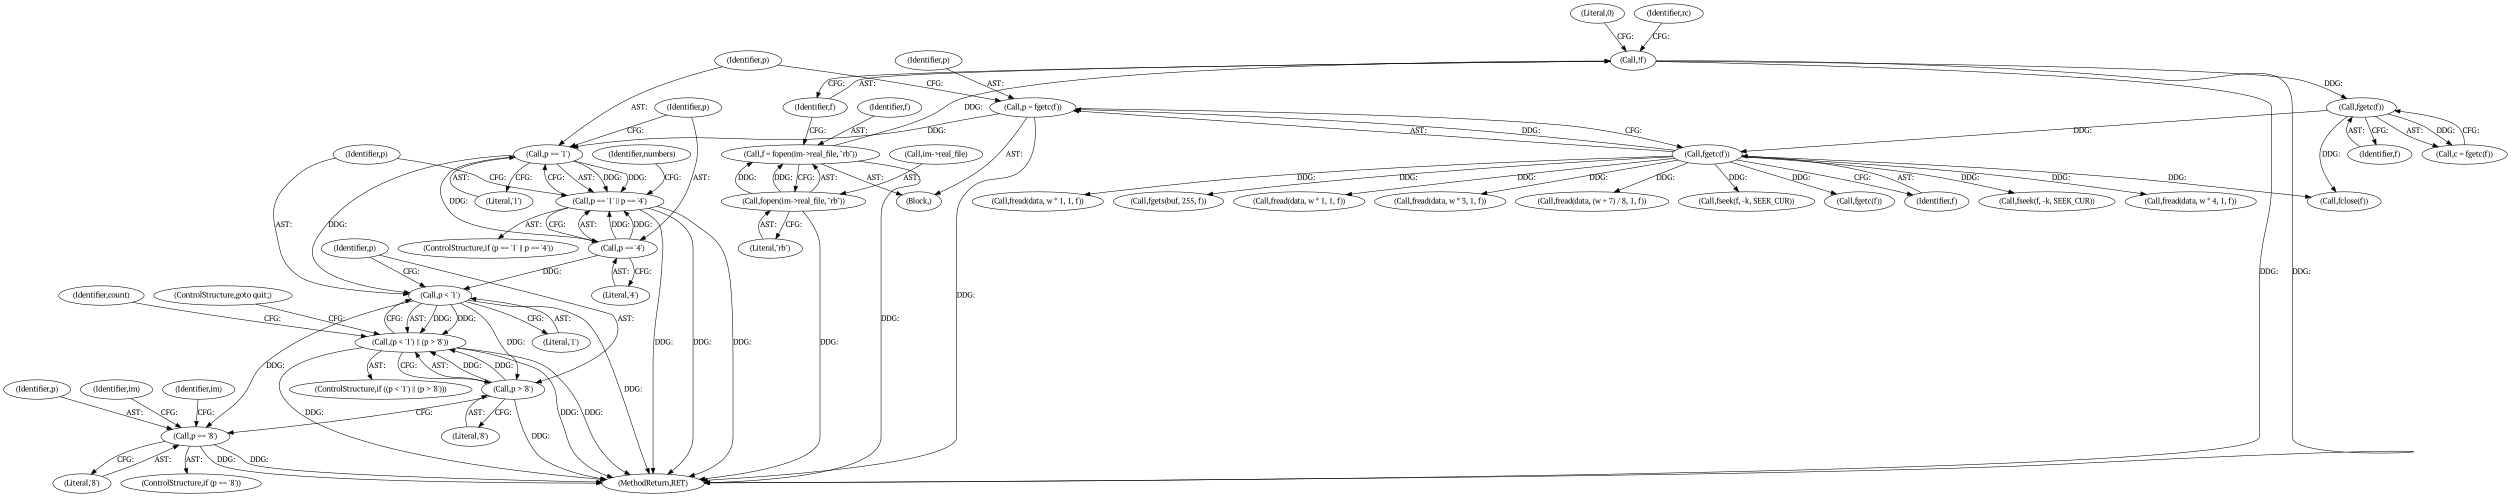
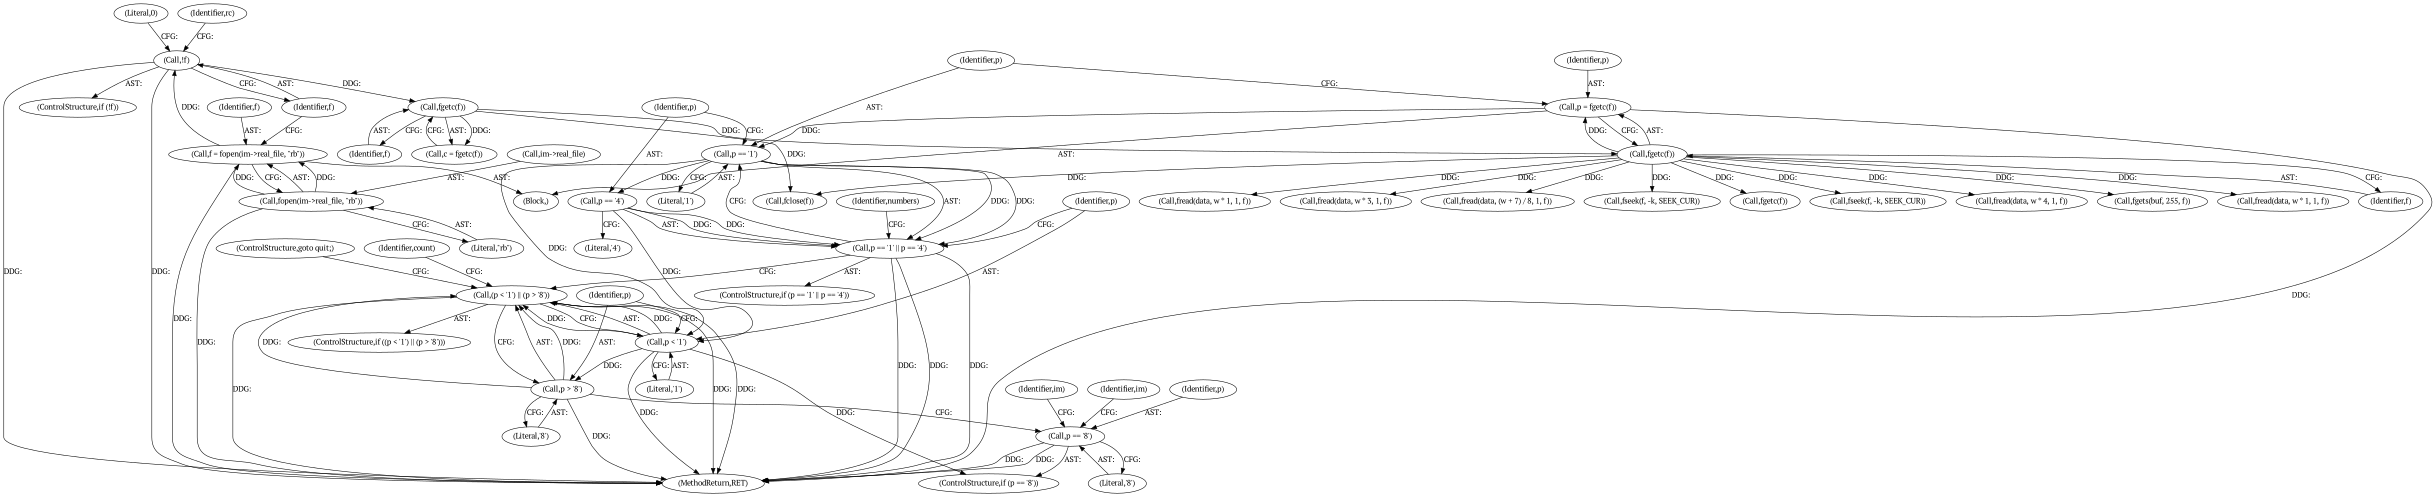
node "(ControlStructure,if (!f))": added
edge "(Call,p == '1' || p == '4')" -> "(Call,p == '4')": now "(Call,p == '1' || p == '4')" -> "(Call,(p < '1') || (p > '8'))"
edge "(Literal,'4')" -> "(Call,p == '4')": removed, label "AST:"
edge "(Call,p < '1')" -> "(Call,p == '8')": now "(Call,p < '1')" -> "(ControlStructure,if (p == '8'))"
